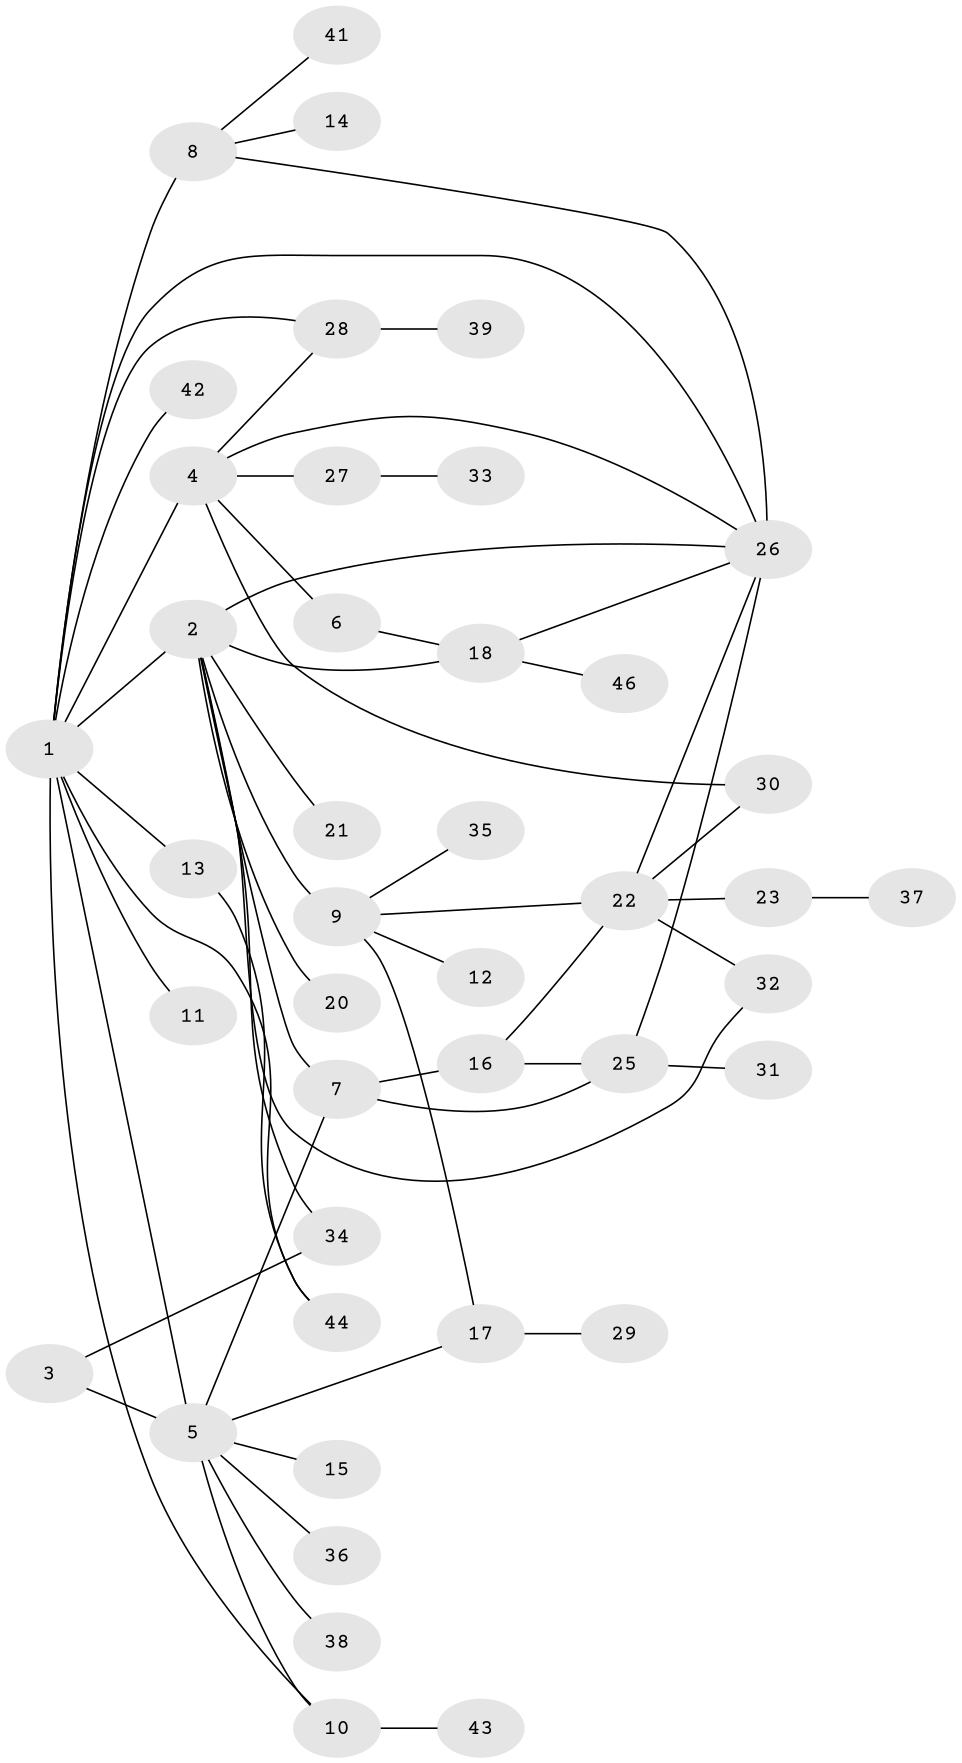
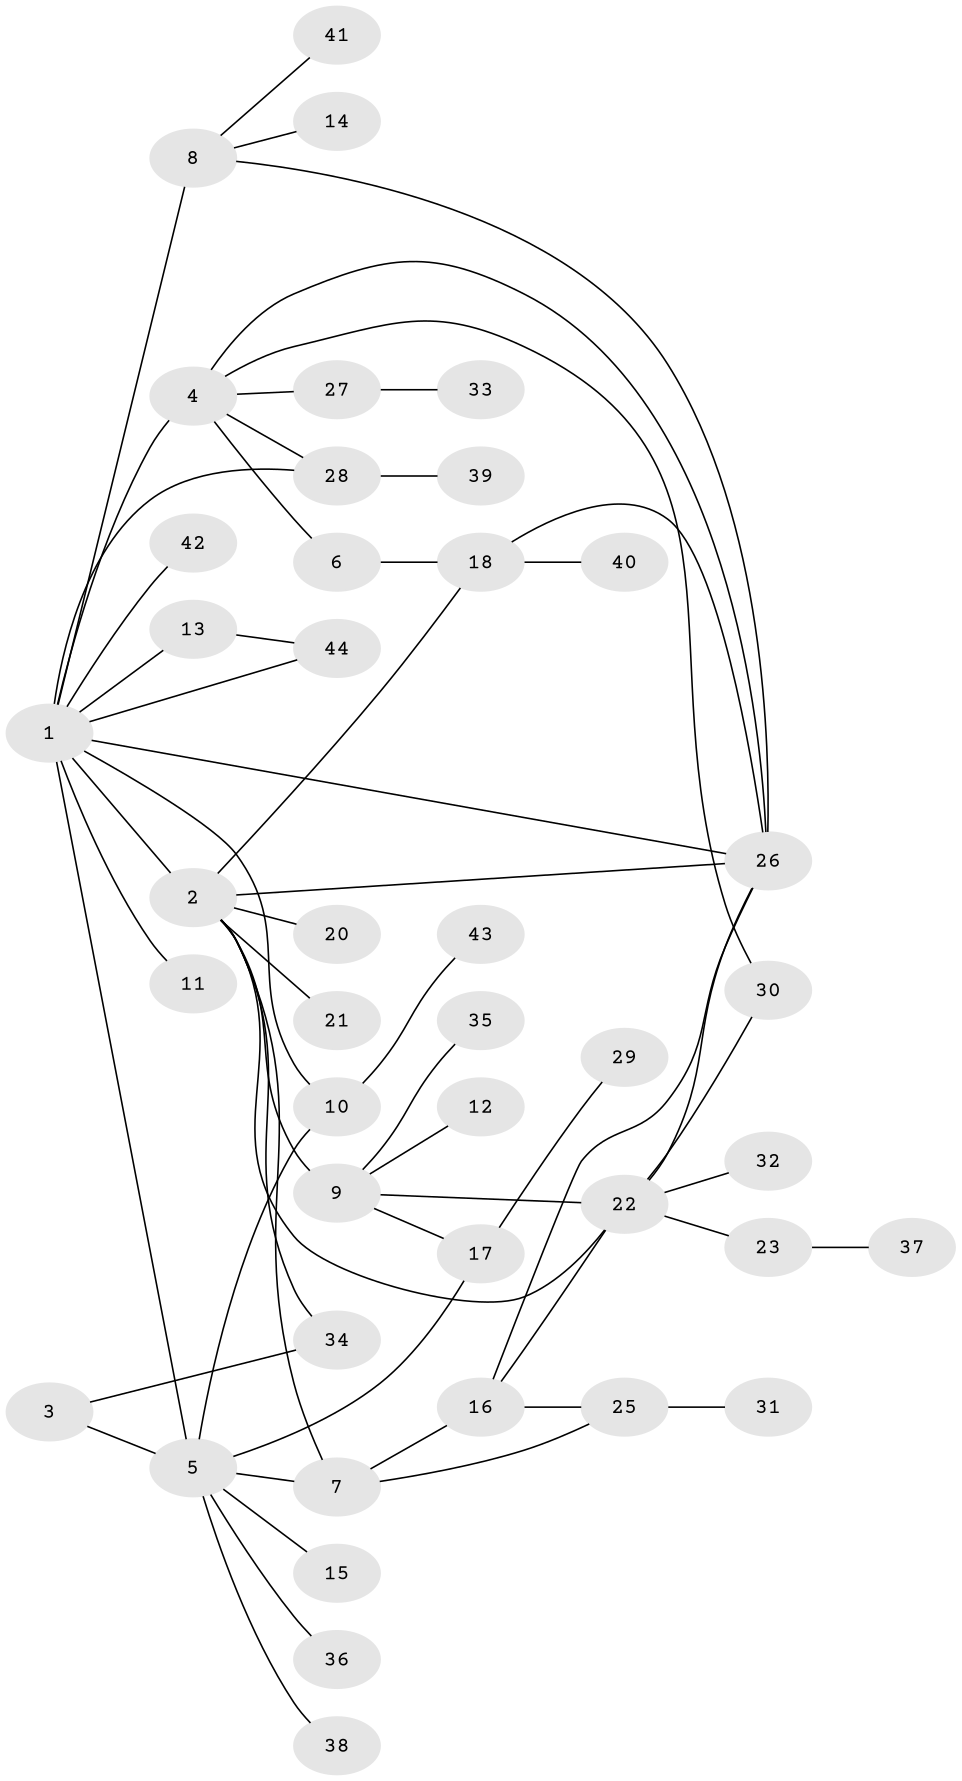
node "46": label "46" -> "40"
edge "26" -- "25": now "26" -- "16"
edge "2" -- "32": now "2" -- "22"
